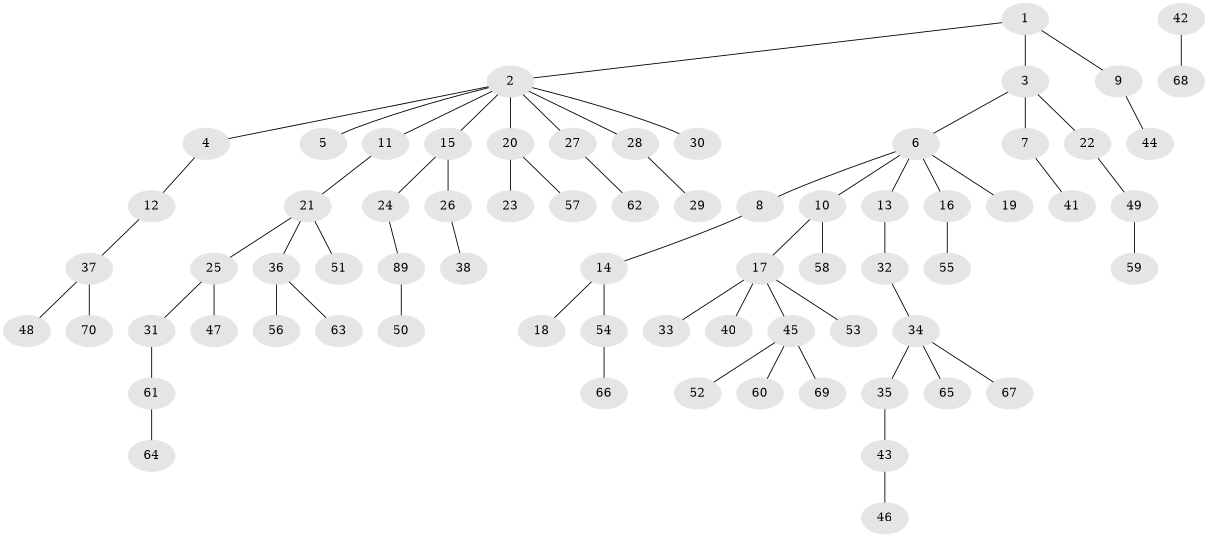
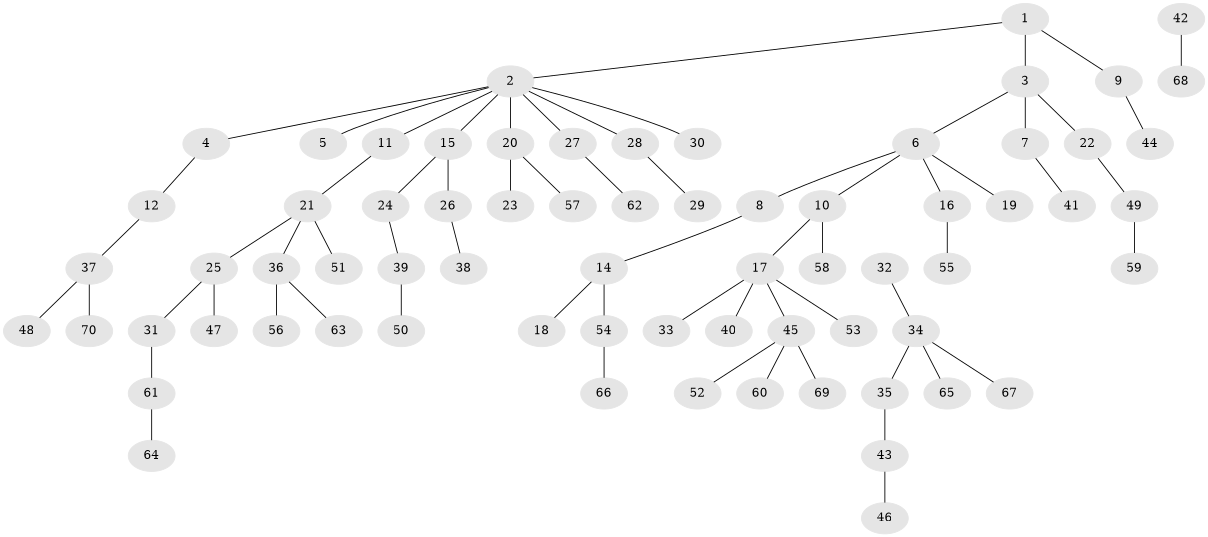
node "13": removed
node "89": label "89" -> "39"
